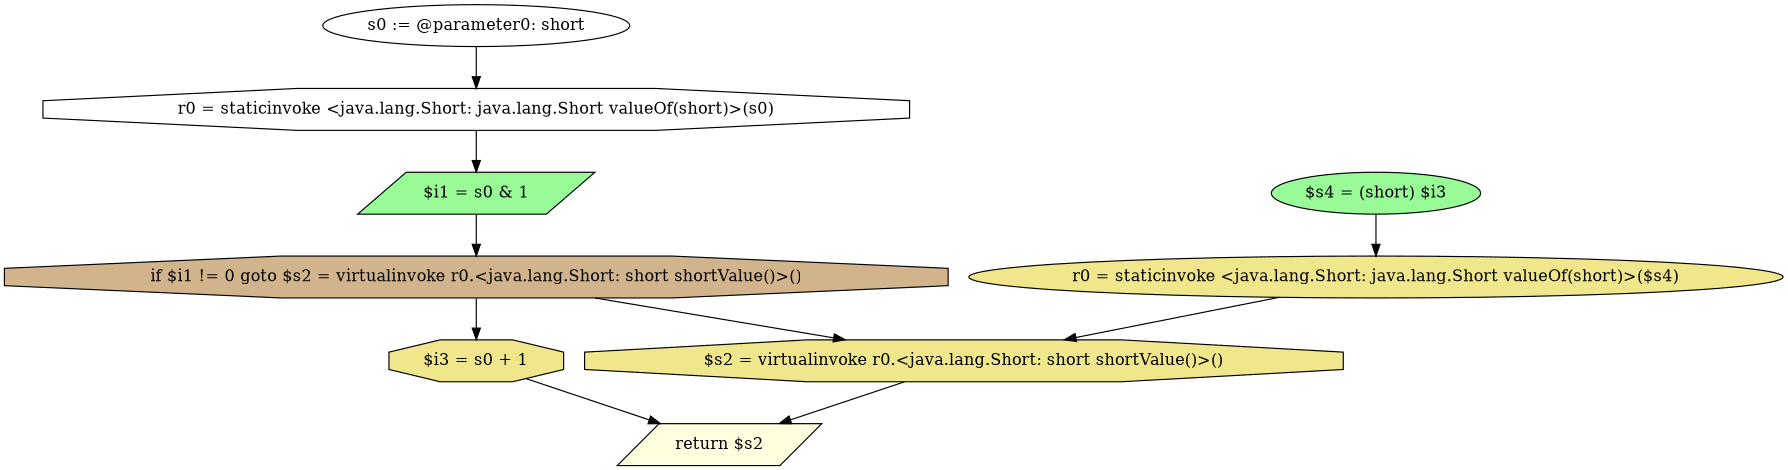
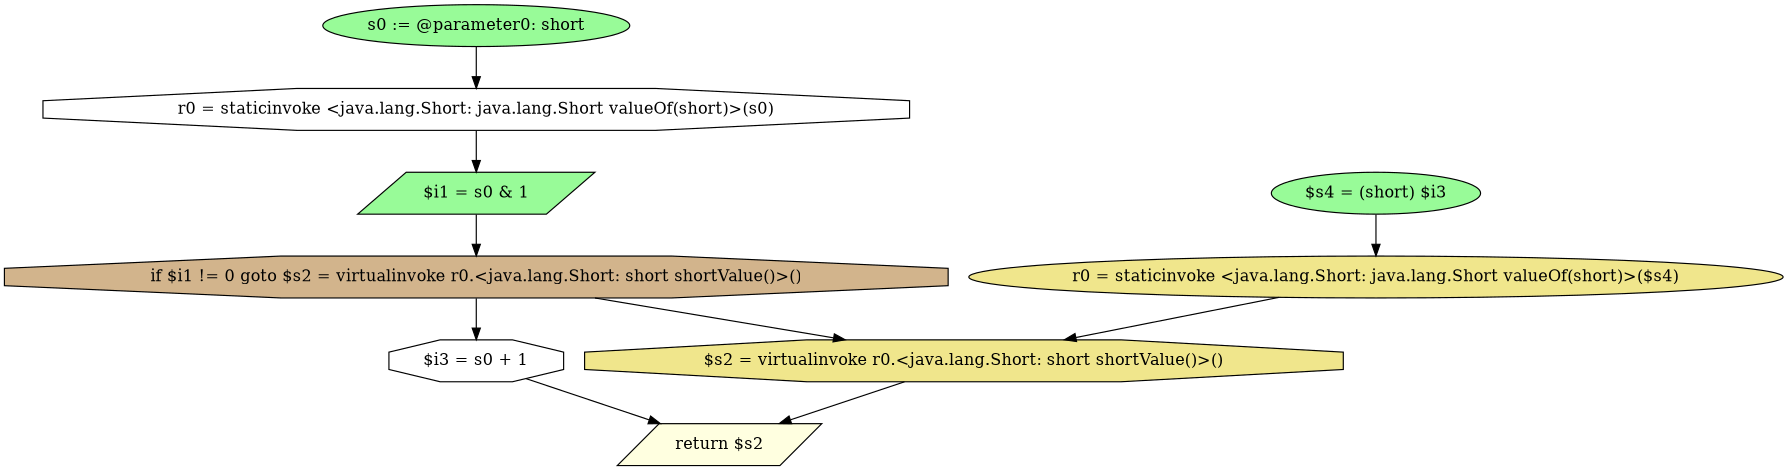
node "s0 := @parameter0: short": fillcolor white -> palegreen
node "$i3 = s0 + 1": fillcolor khaki -> white
